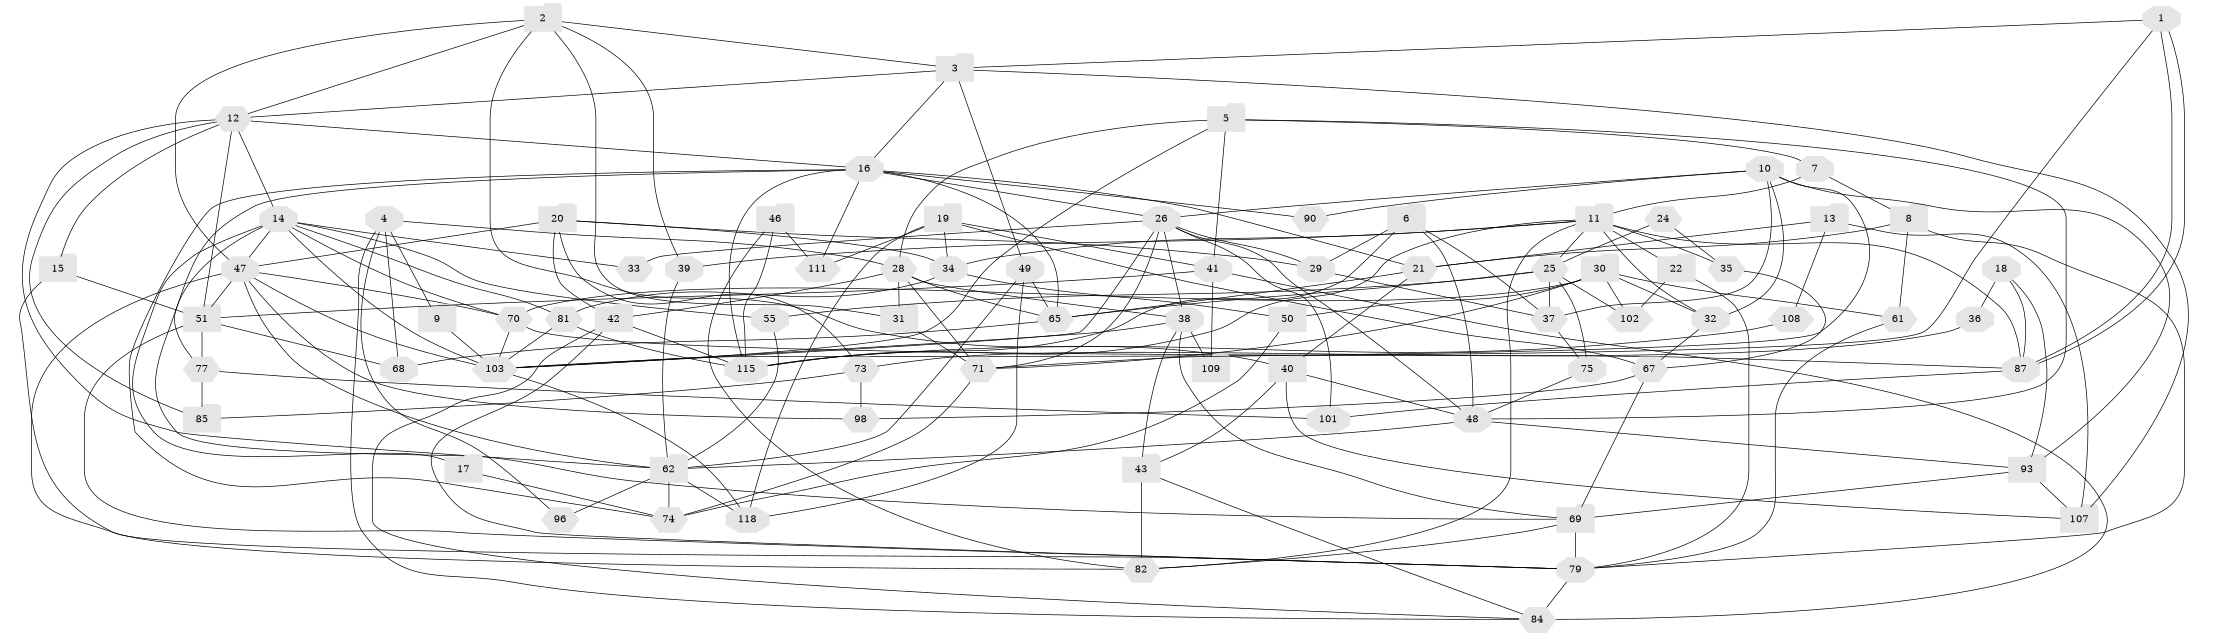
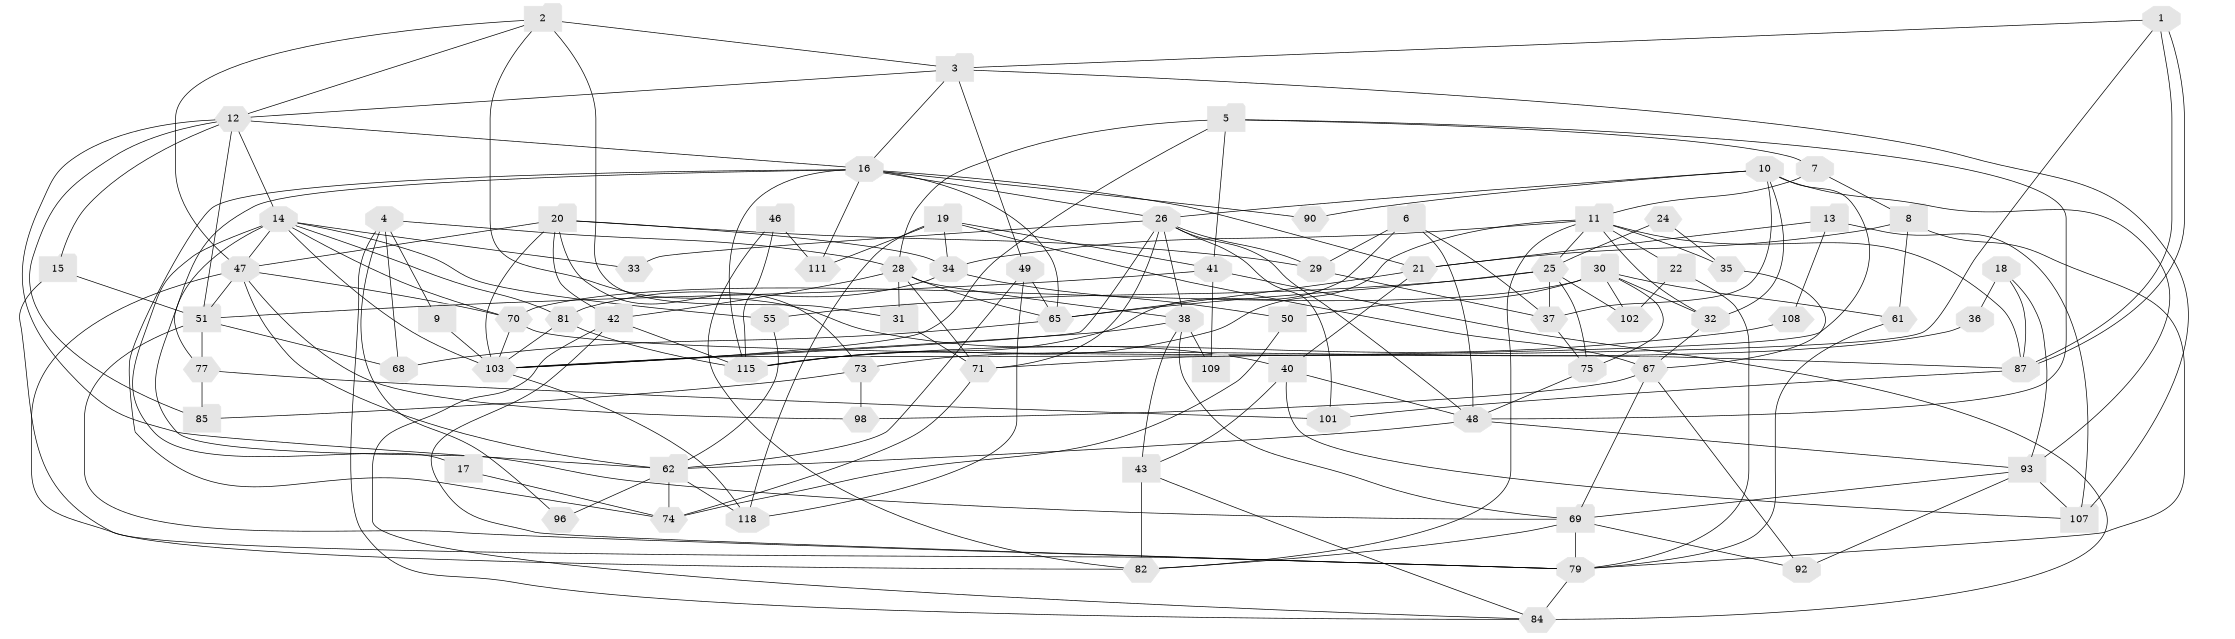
node "39": removed
edge "47" -- "103": now "20" -- "103"
edge "30" -- "71": now "30" -- "75"
node "92": added
